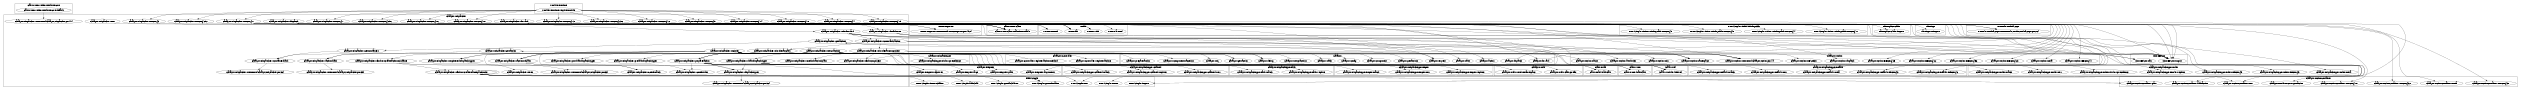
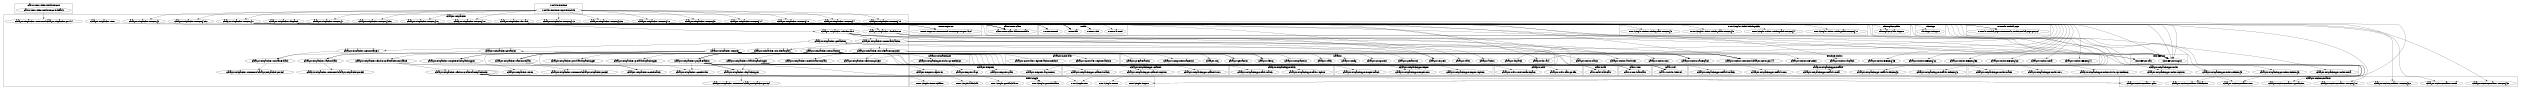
node "Class::MOP::Class::make_immutable": label "Class::MOP::Class::make_immutable" -> "Class::MOP::Class::has_immutable"
cluster "Catalyst::Action": label "Catalyst::Action" -> "Runtime::Action"
node "Catalyst::DispatchType::Hooks::register": label "Catalyst::DispatchType::Hooks::register" -> "Catalyst::DispatchType::Index::register"
node "Catalyst::AttributeCore::get_action": label "Catalyst::AttributeCore::get_action" -> "Catalyst::ActionContainer::get_action"
